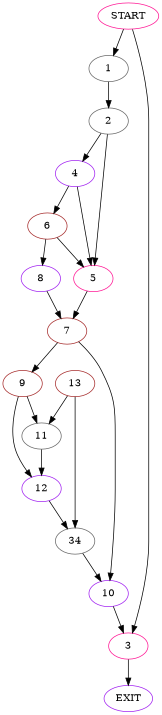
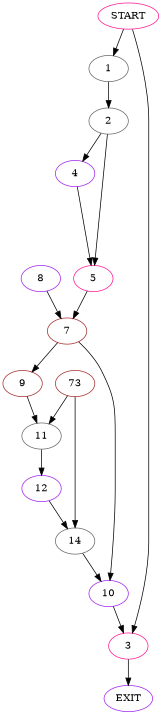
node "6": removed
node "13": label "13" -> "73"
edge "9" -> "12": removed
node "34": label "34" -> "14"
